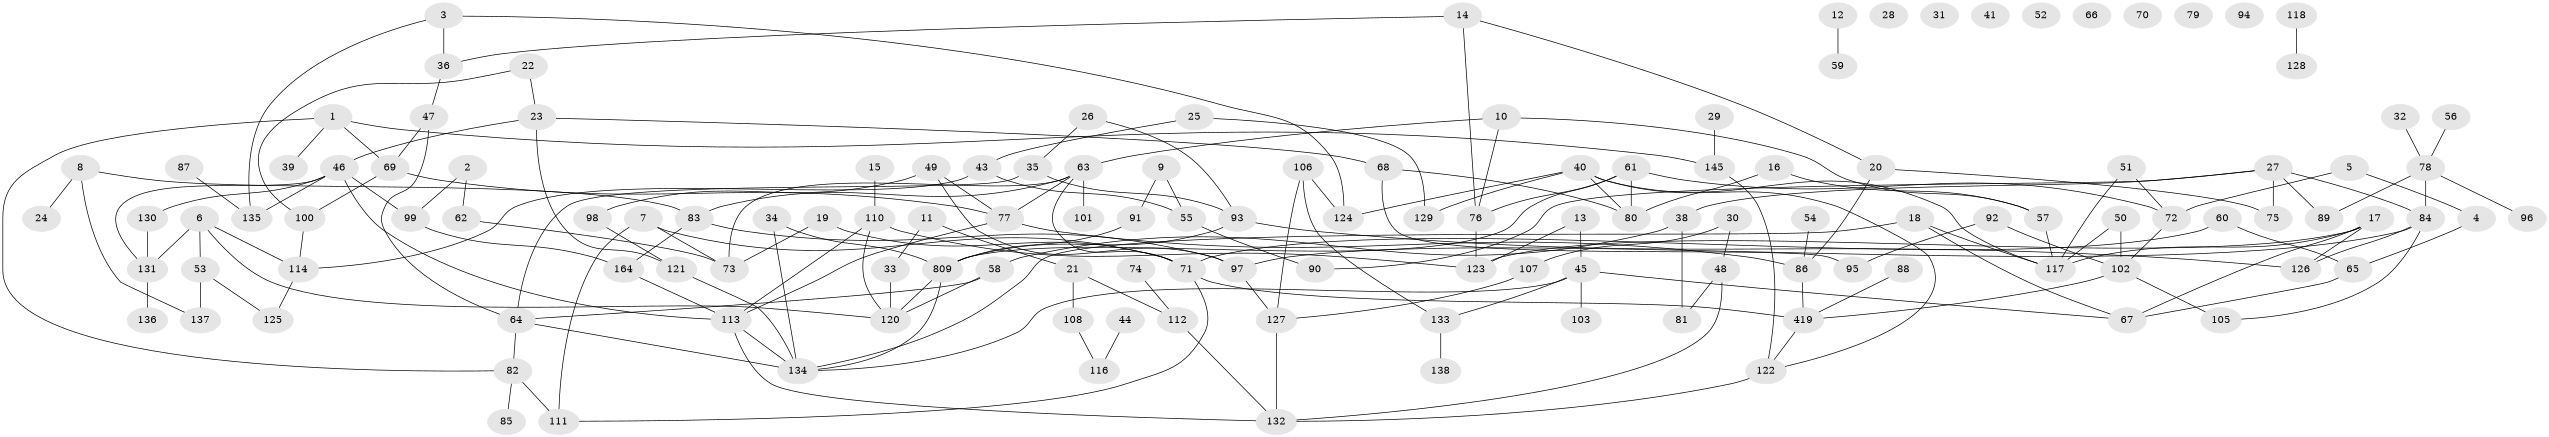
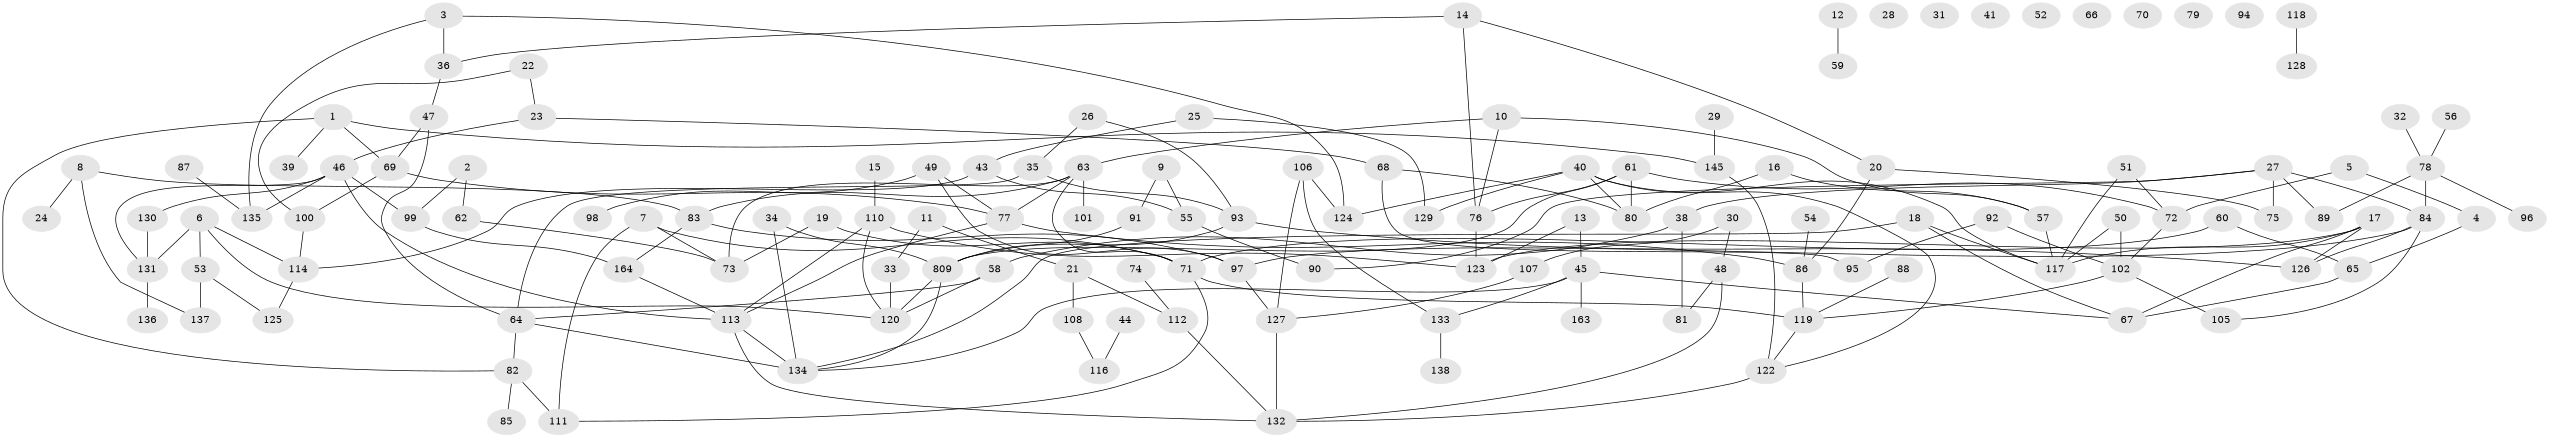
node "121": removed
node "103": label "103" -> "163"
node "419": label "419" -> "119"
